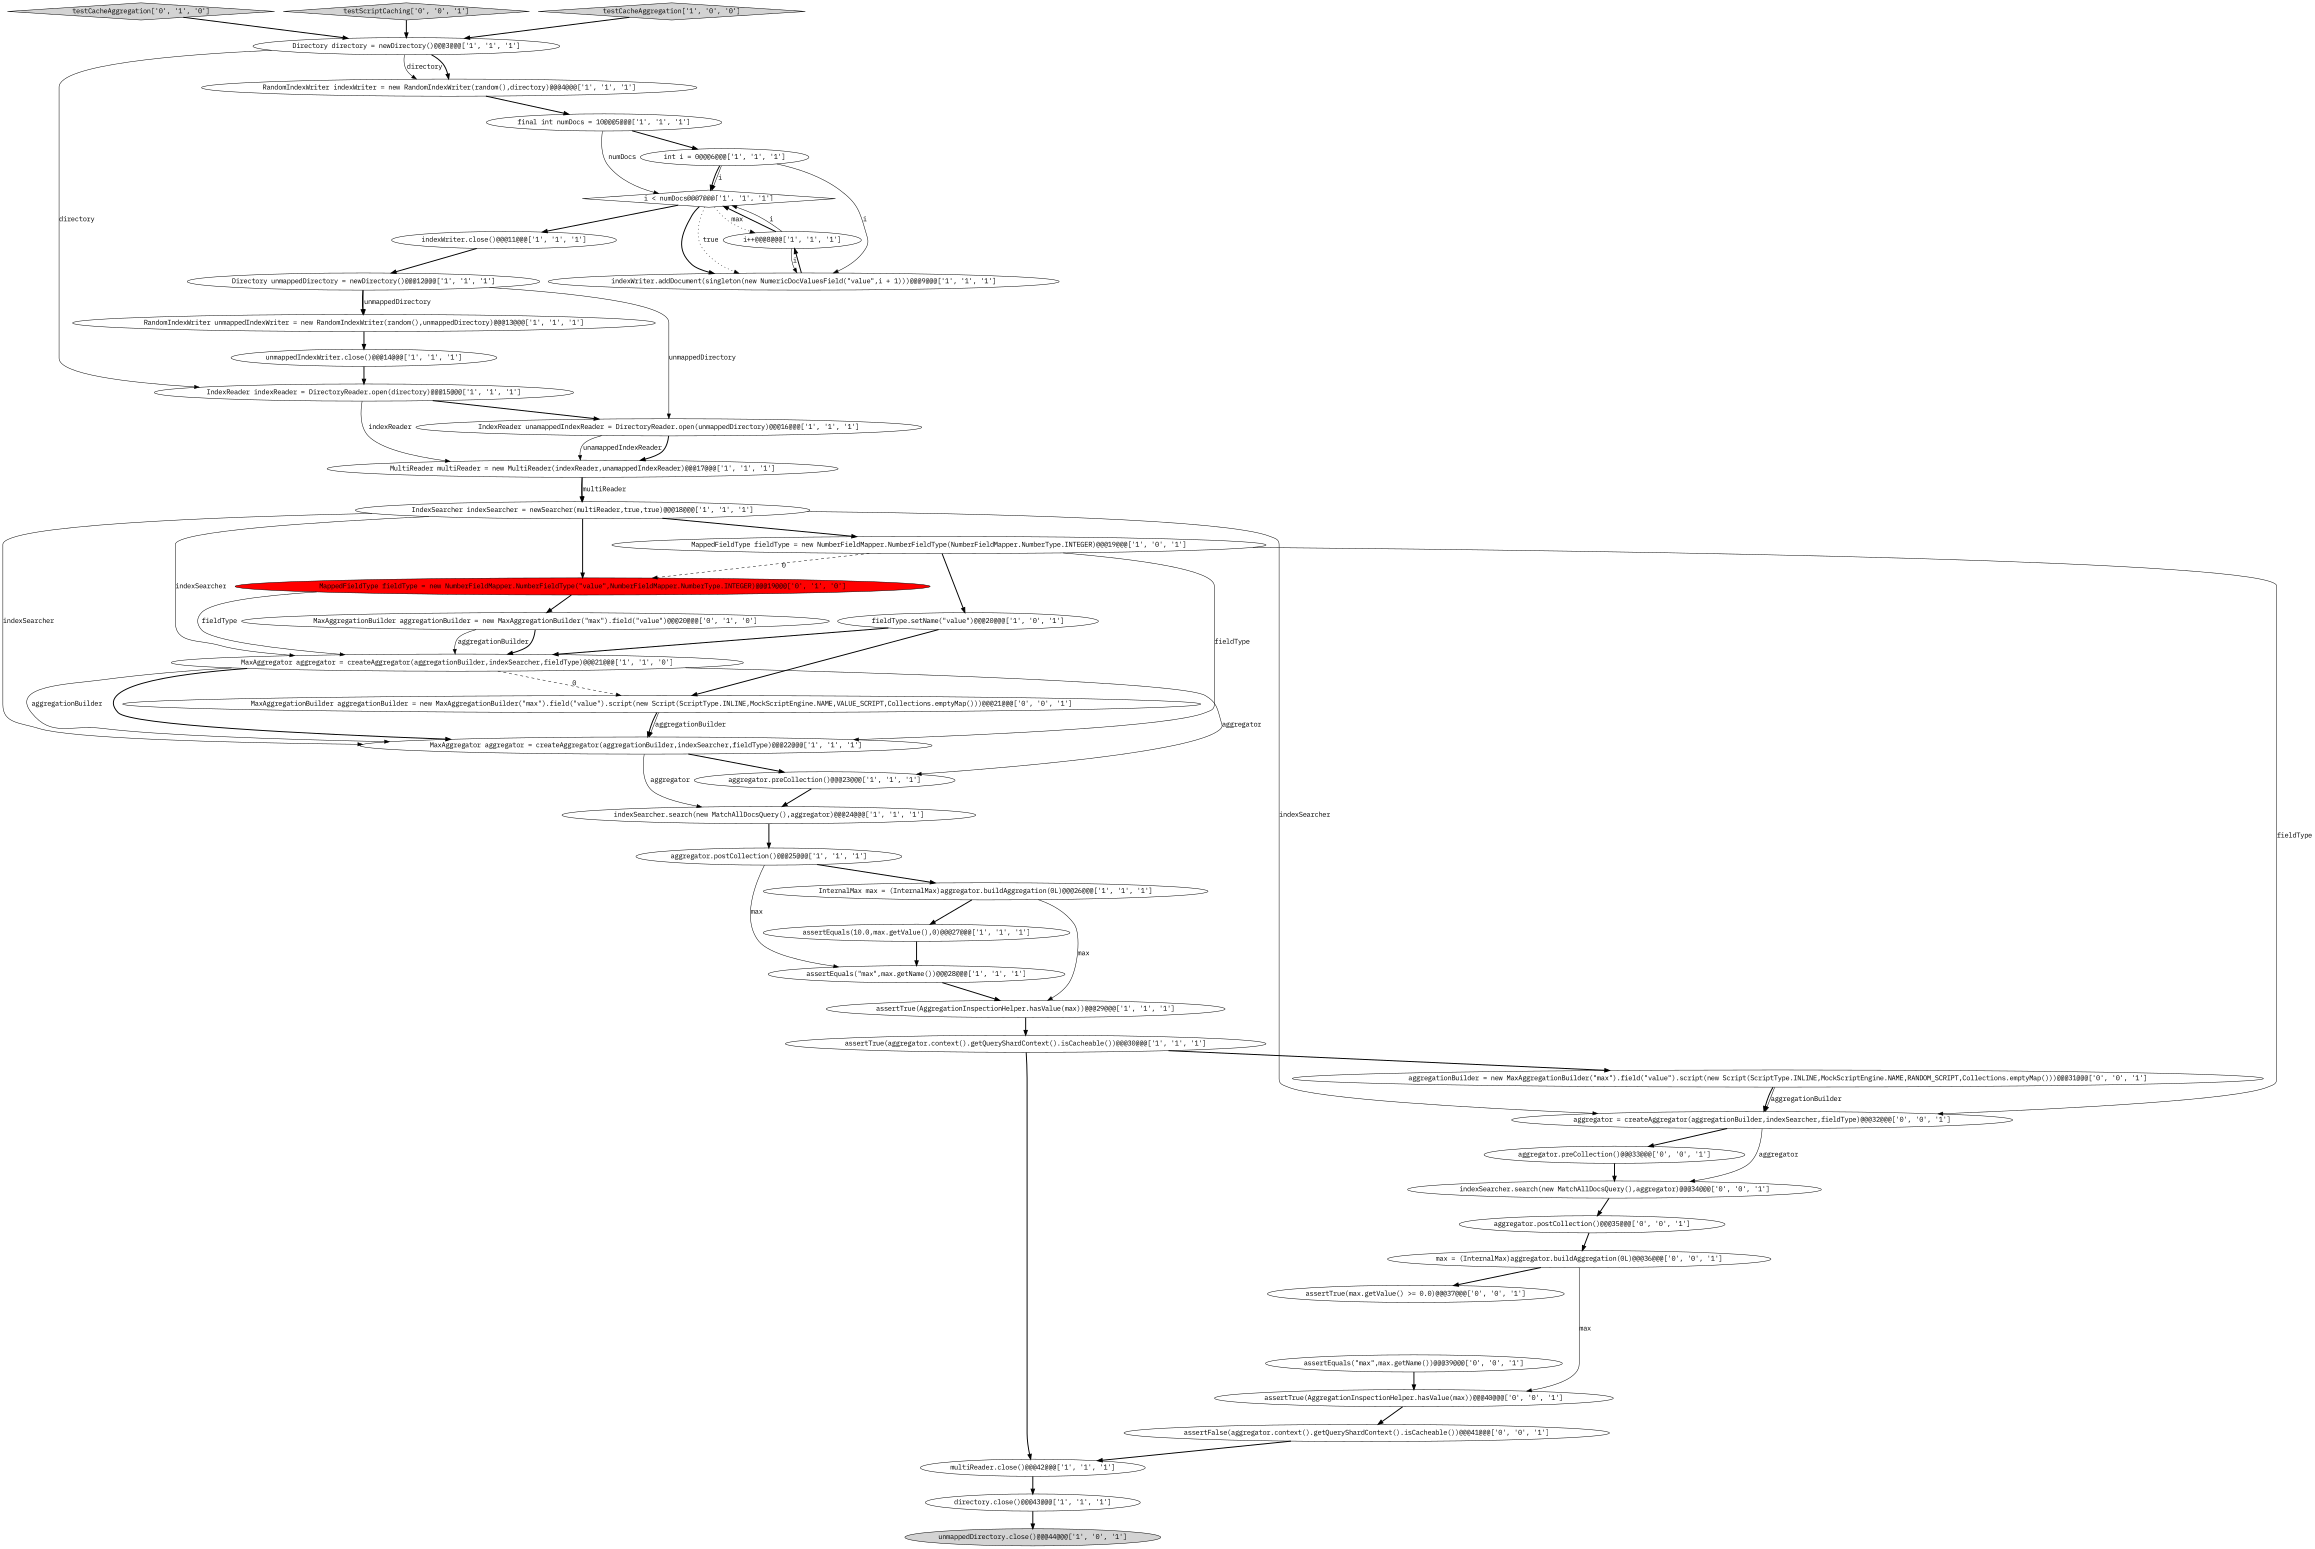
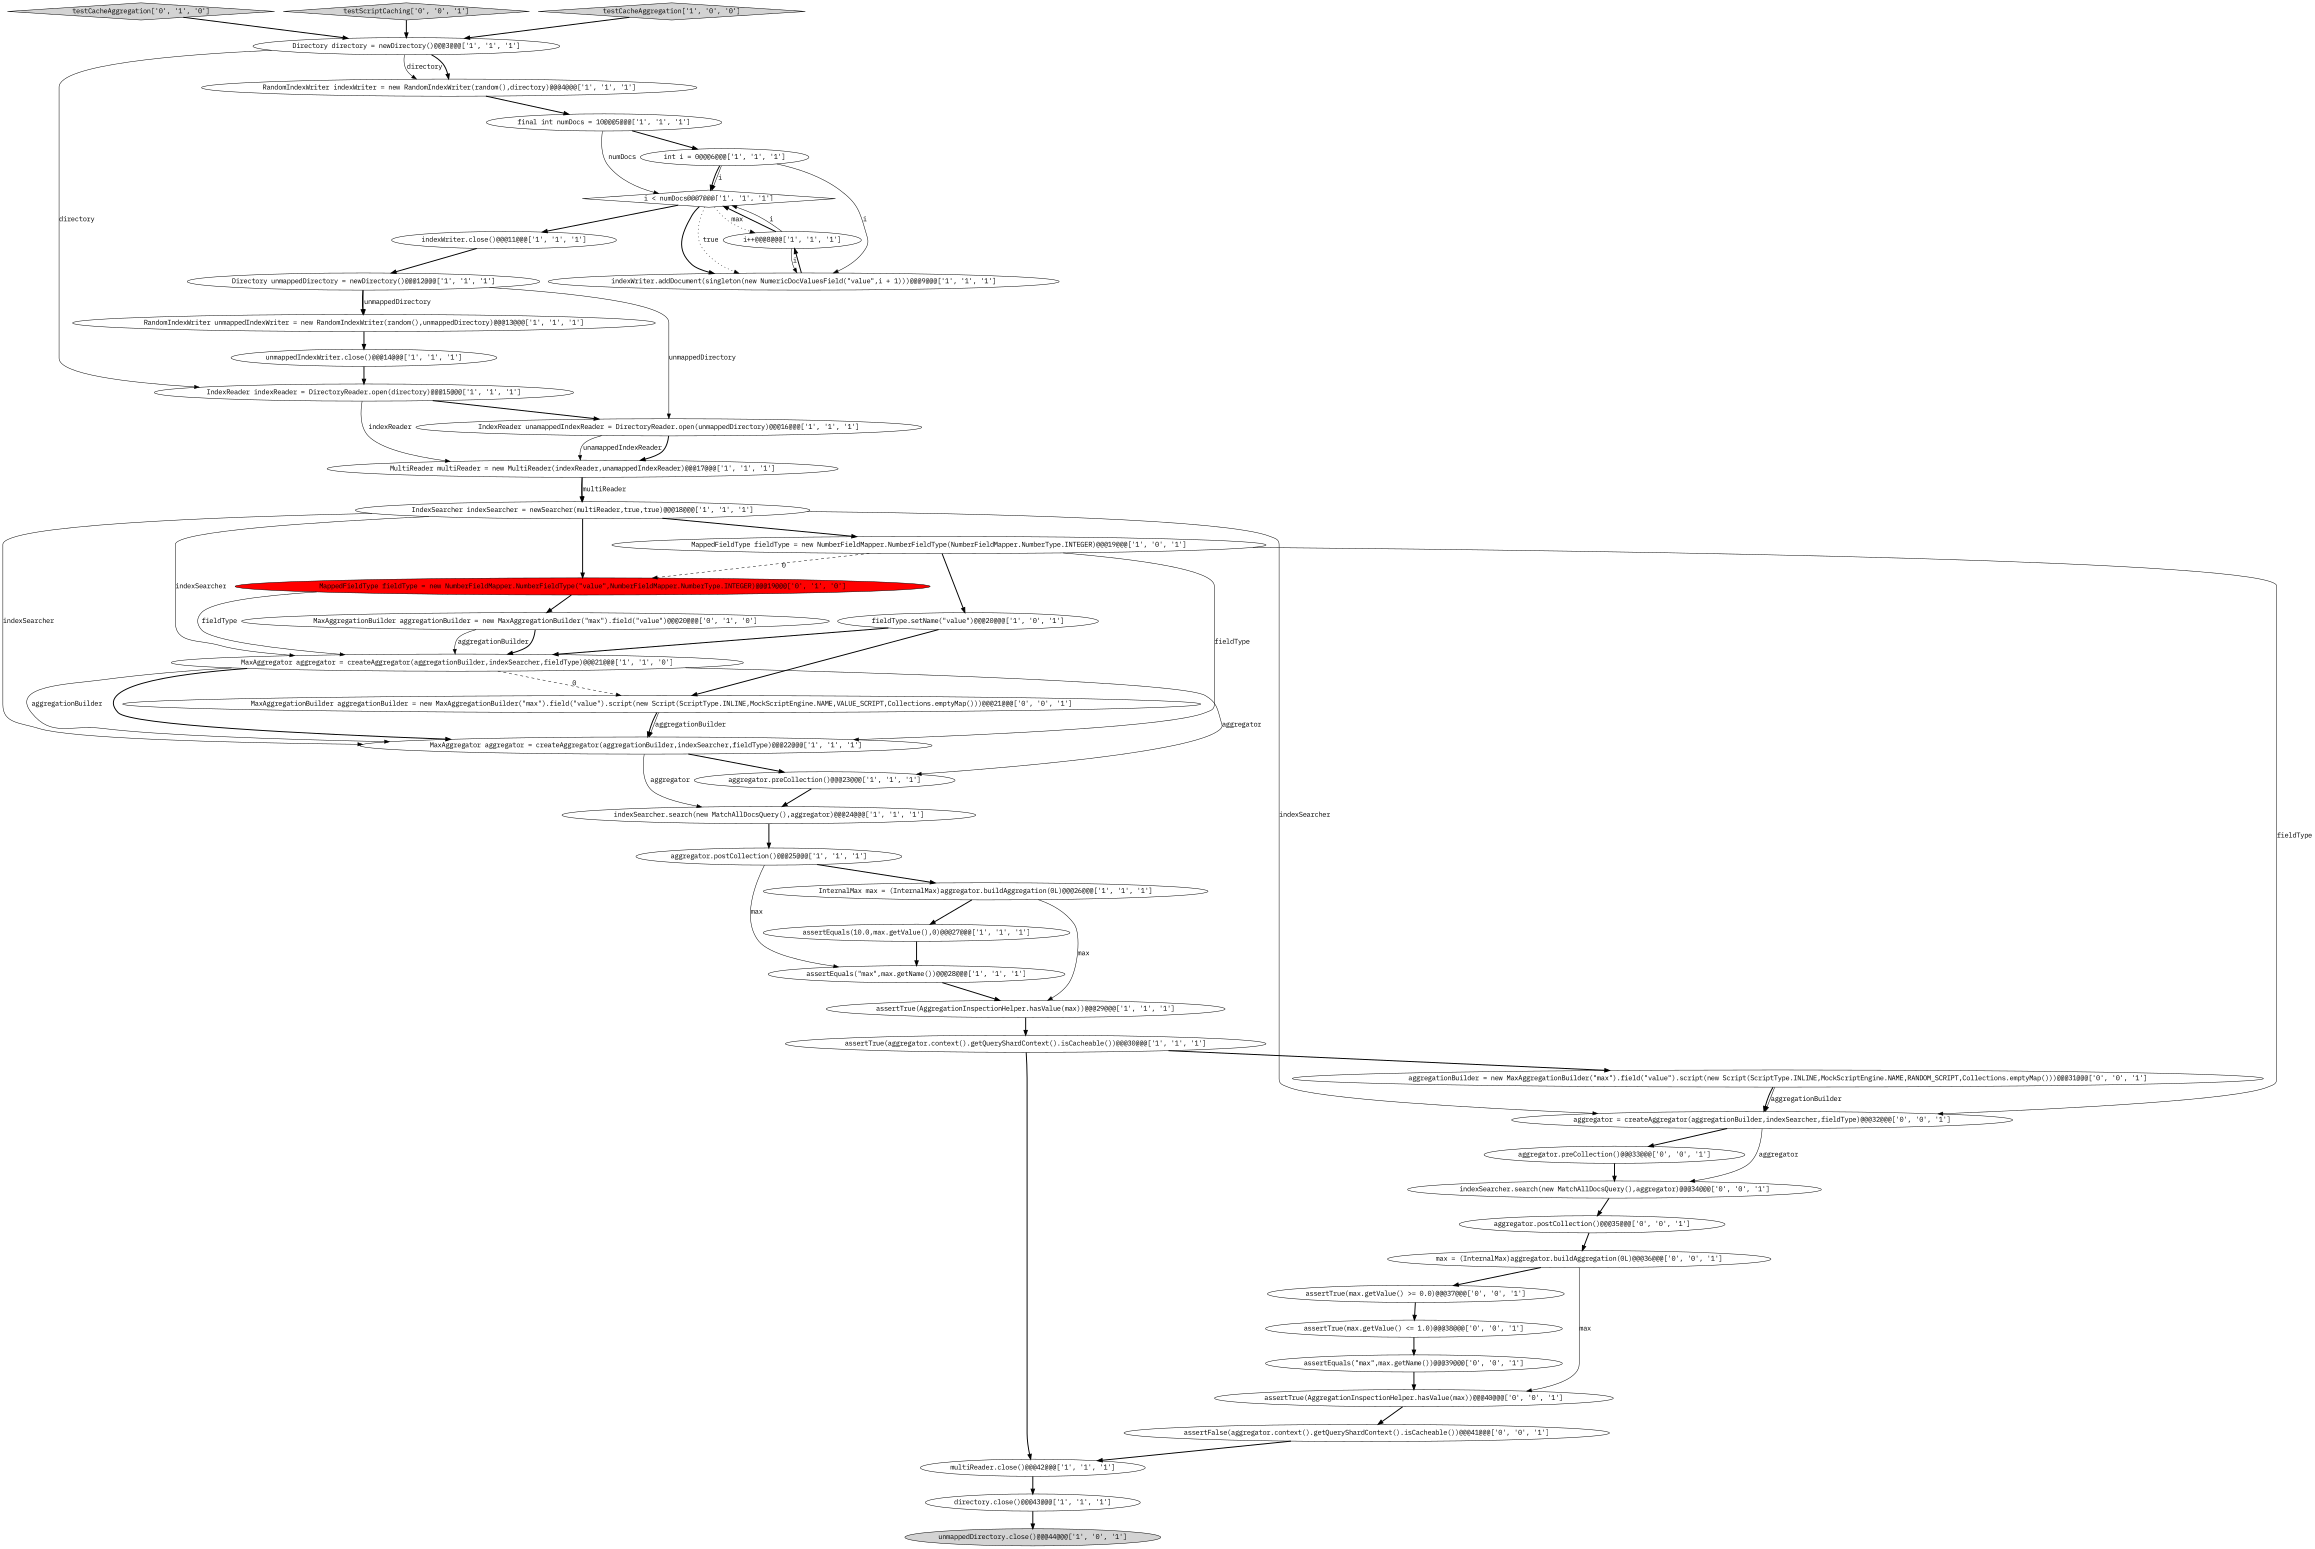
node "assertTrue(max.getValue() <= 1.0)@@@38@@@['0', '0', '1']": added
